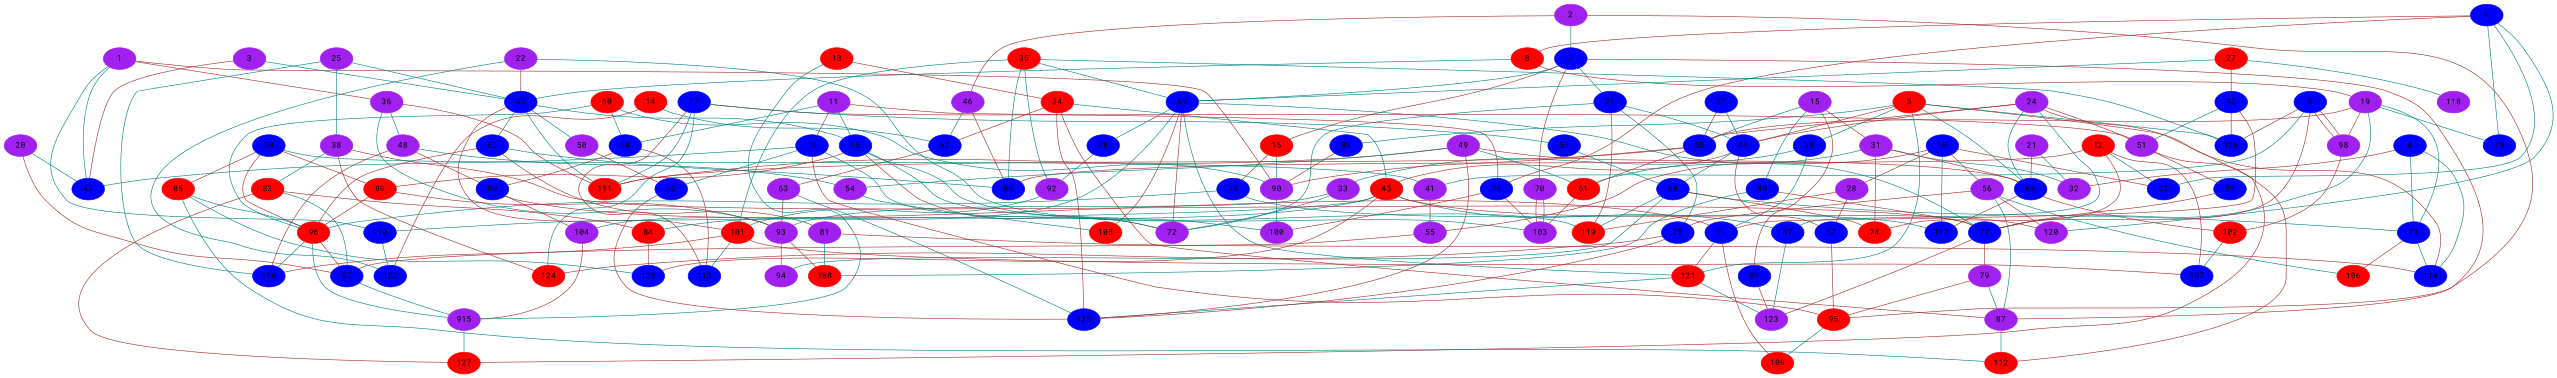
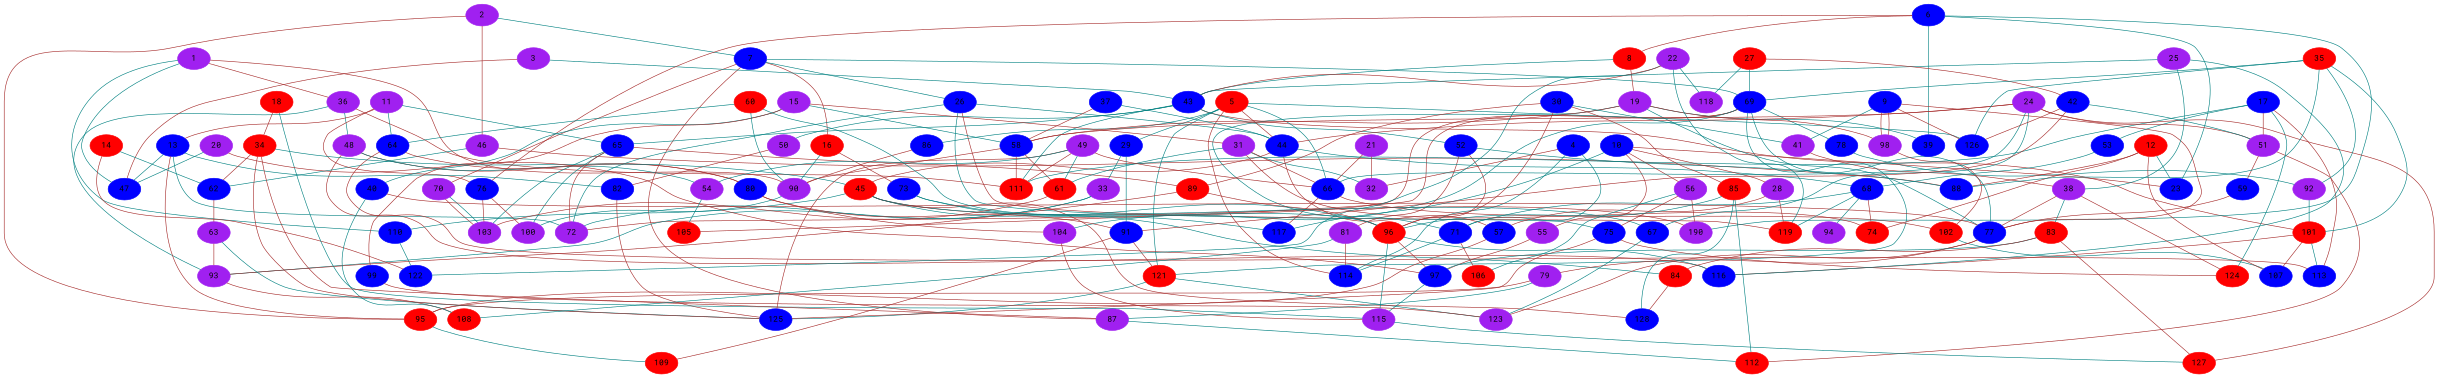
edge "22" -- "118": added
edge "21" -- "32": color teal -> brown
edge "41" -- "55": now "41" -- "38"
node "120": label "120" -> "190"
edge "93" -- "94": removed
edge "56" -- "87": removed
node "915": label "915" -> "115"
